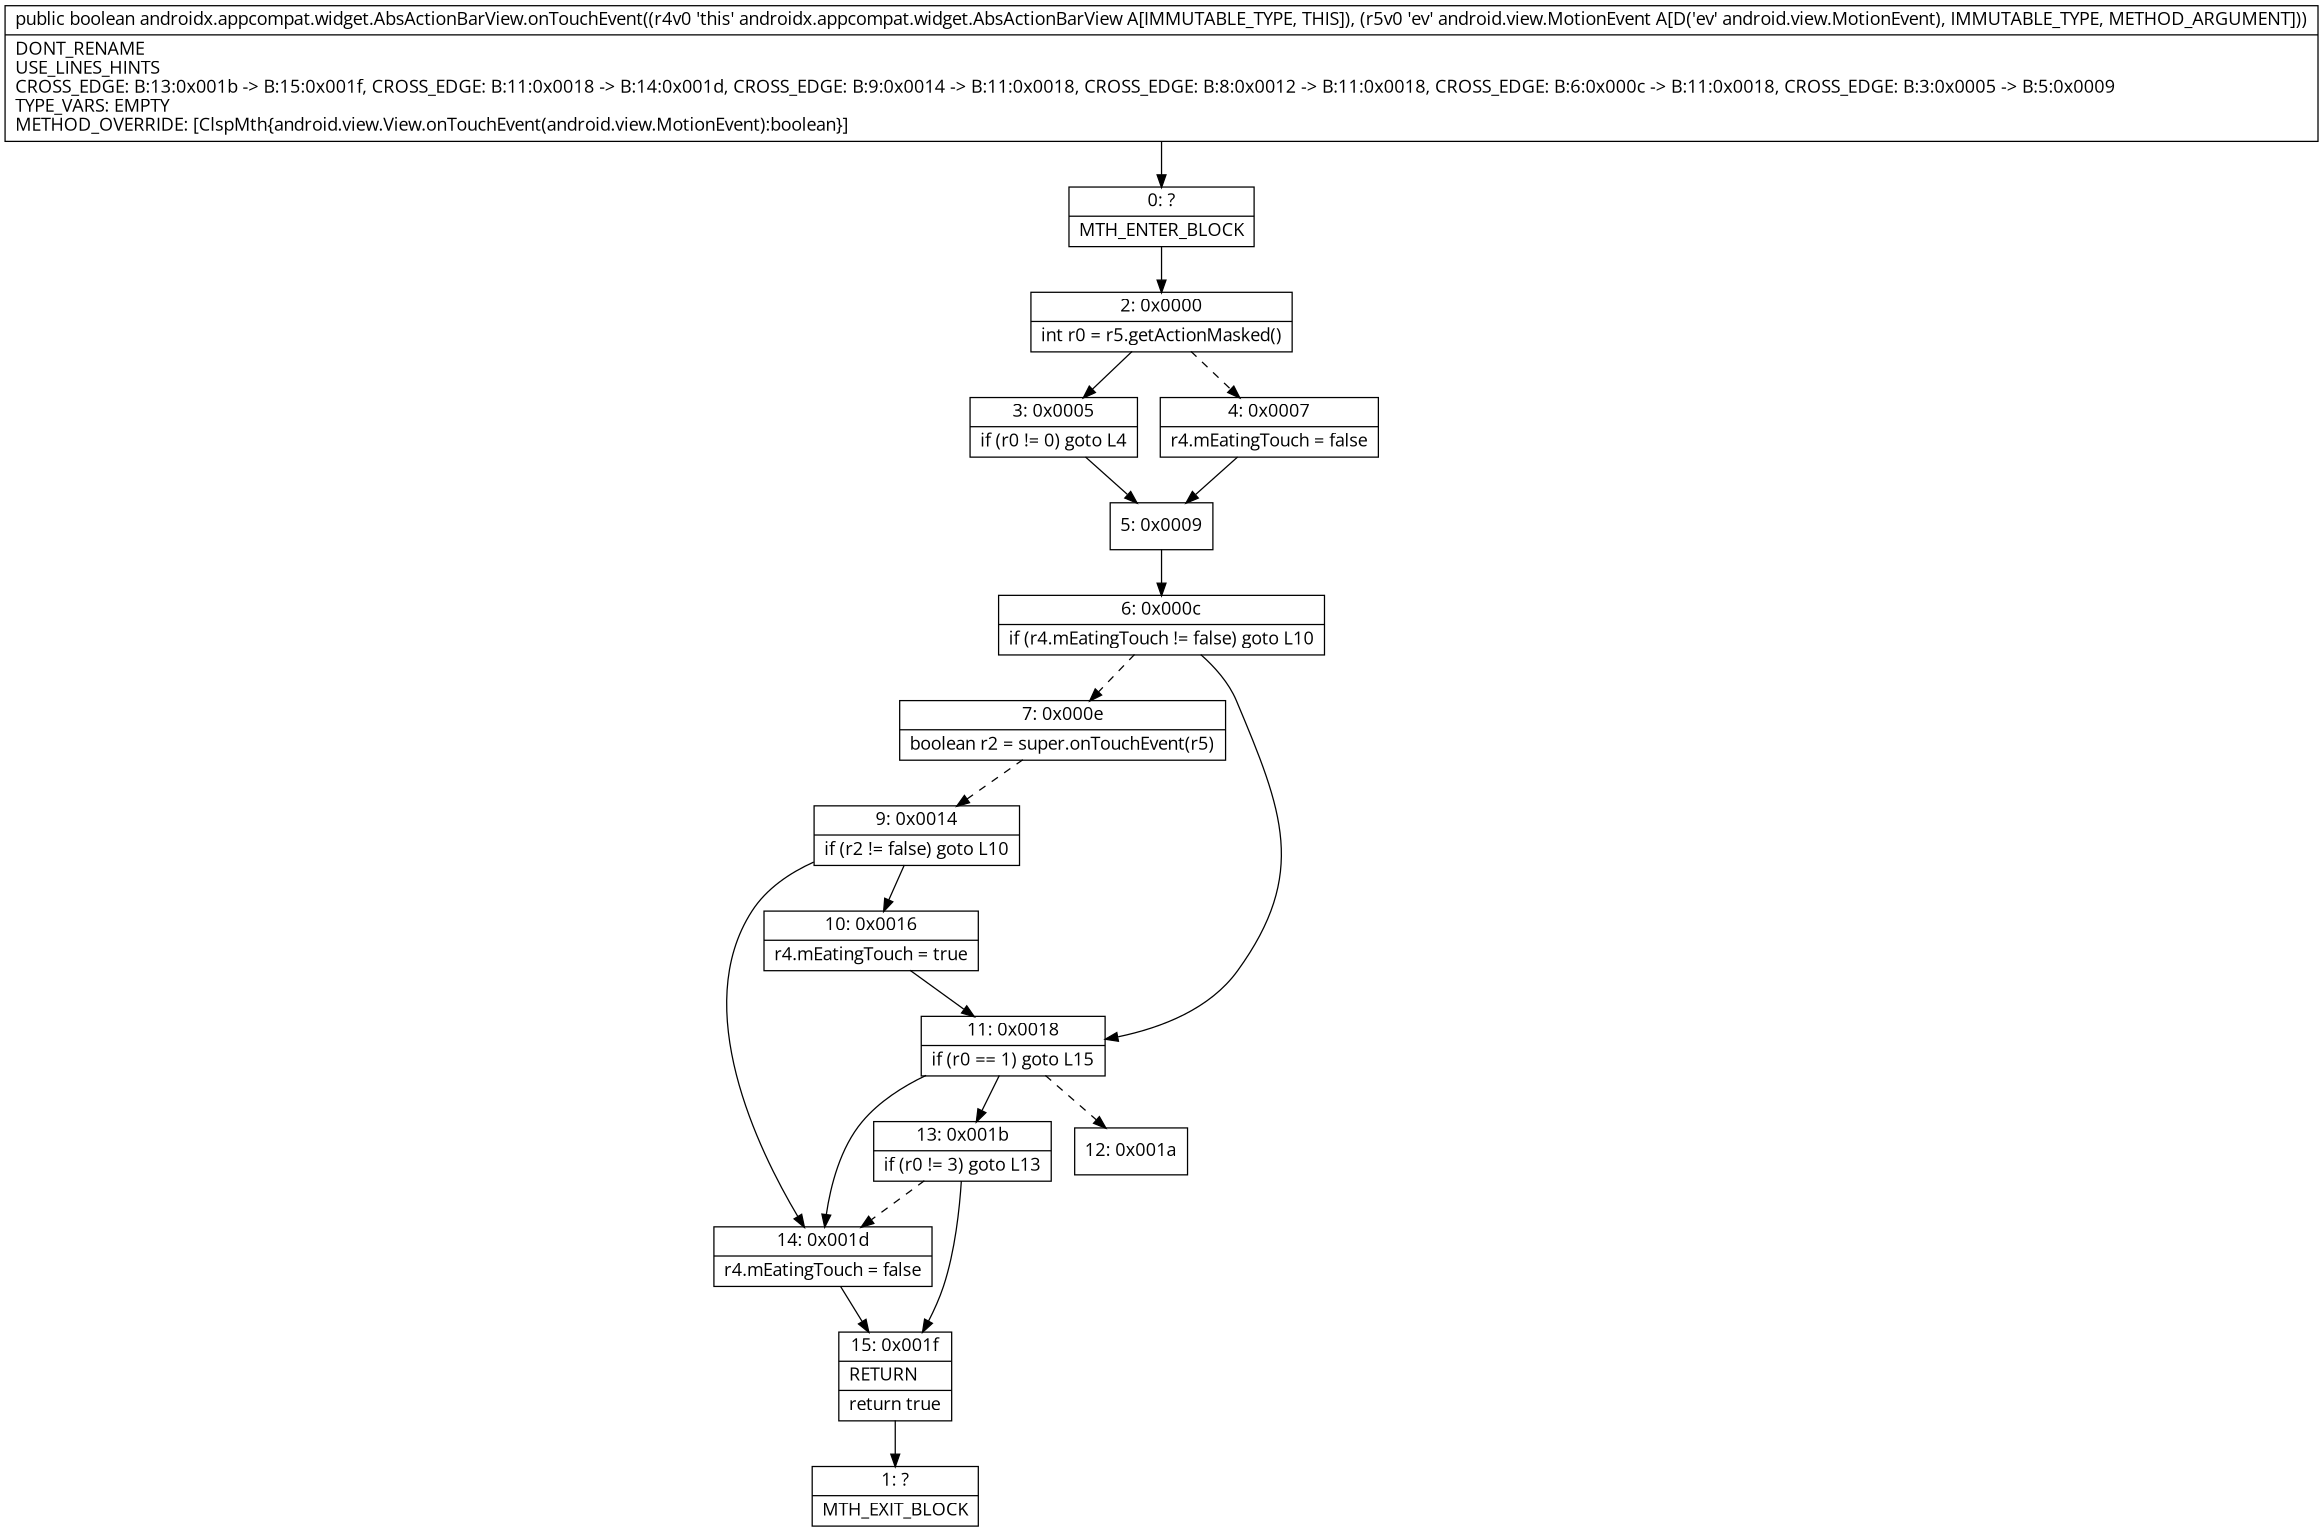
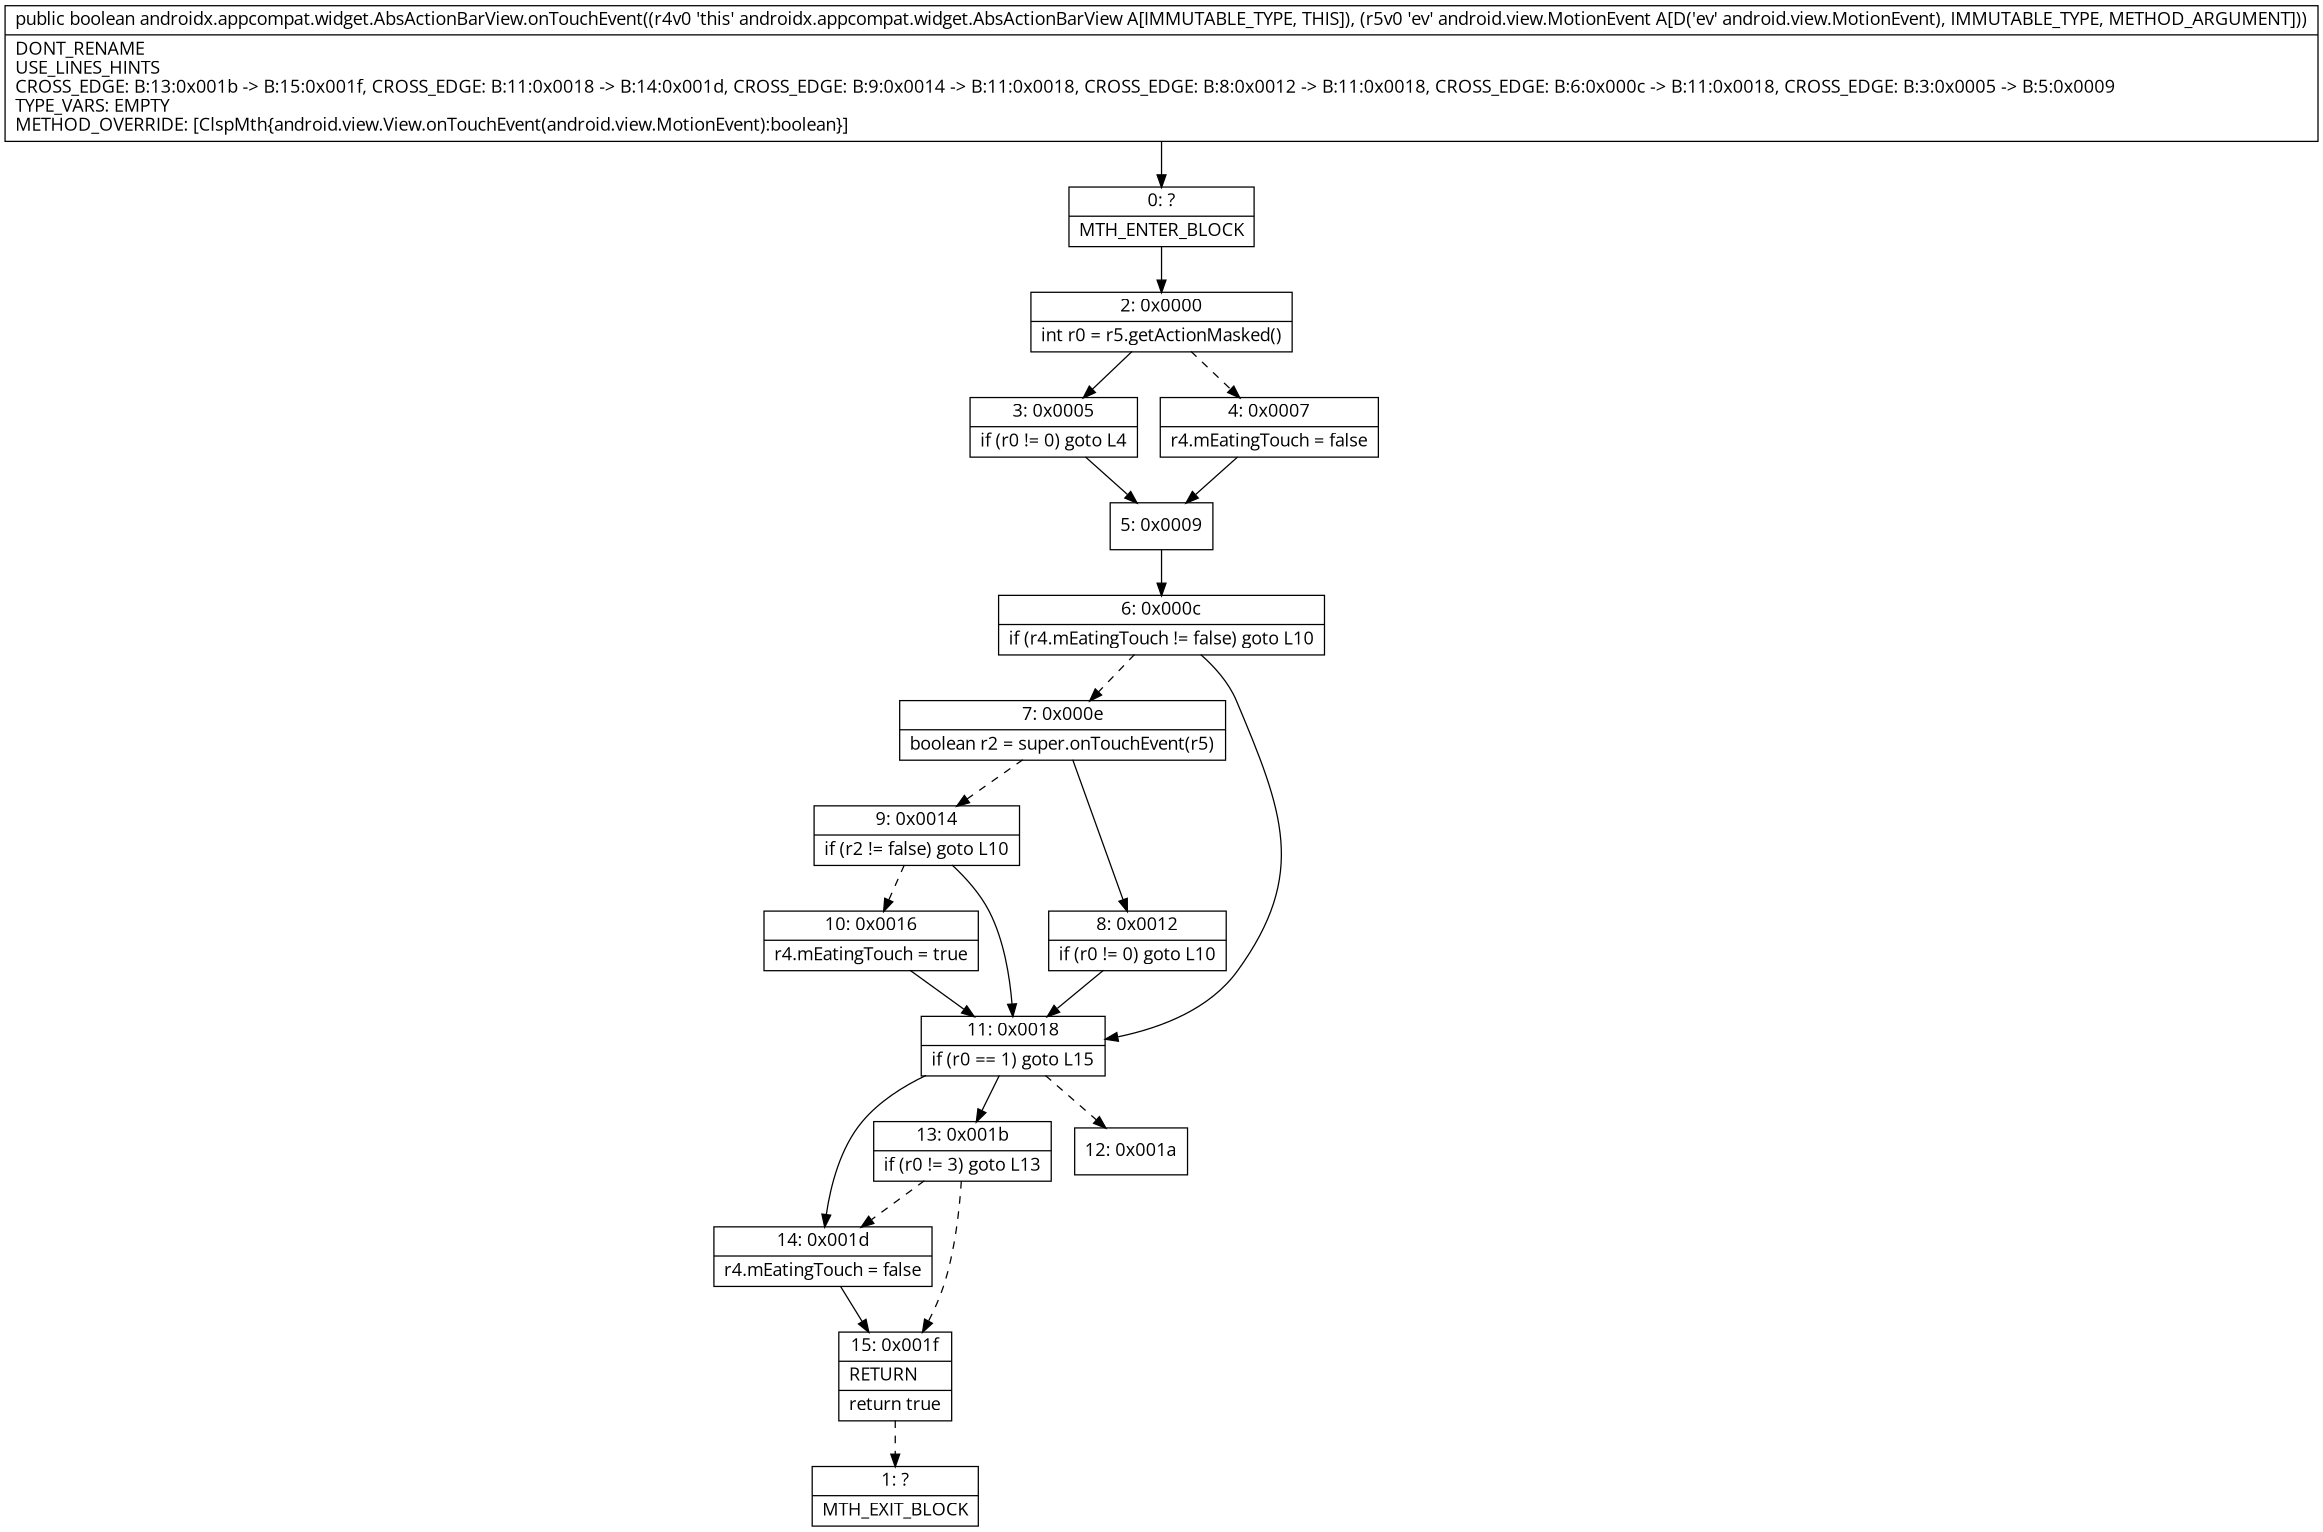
edge "9: 0x0014" -> "10: 0x0016": style solid -> dashed
node "8: 0x0012": added
edge "9: 0x0014" -> "14: 0x001d": now "9: 0x0014" -> "11: 0x0018"
edge "13: 0x001b" -> "15: 0x001f": style solid -> dashed
edge "15: 0x001f" -> "1: ?": style solid -> dashed
